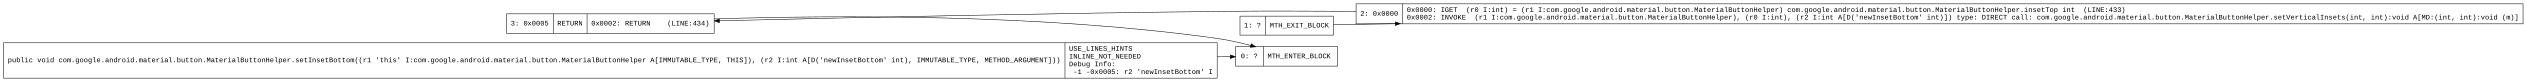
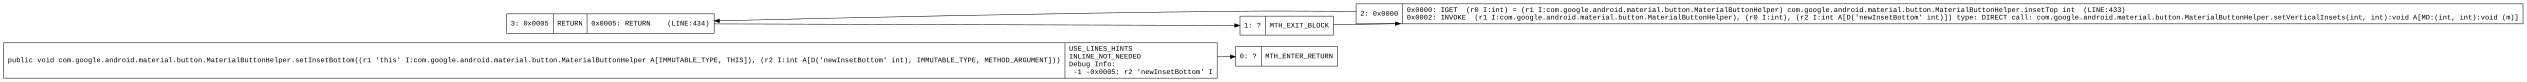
edge "3: 0x0005" -> "0: ?": now "3: 0x0005" -> "1: ?"
node "3: 0x0005": text "0x0002: RETURN    (LINE:434)" -> "0x0005: RETURN    (LINE:434)"
node "0: ?": text "MTH_ENTER_BLOCK" -> "MTH_ENTER_RETURN"
